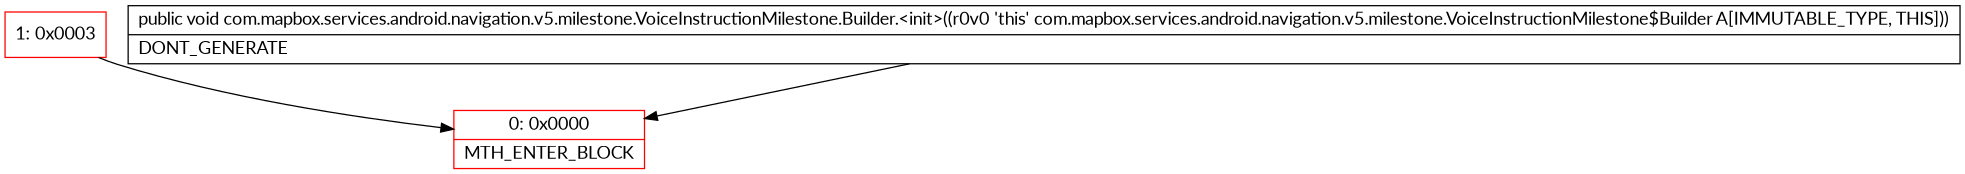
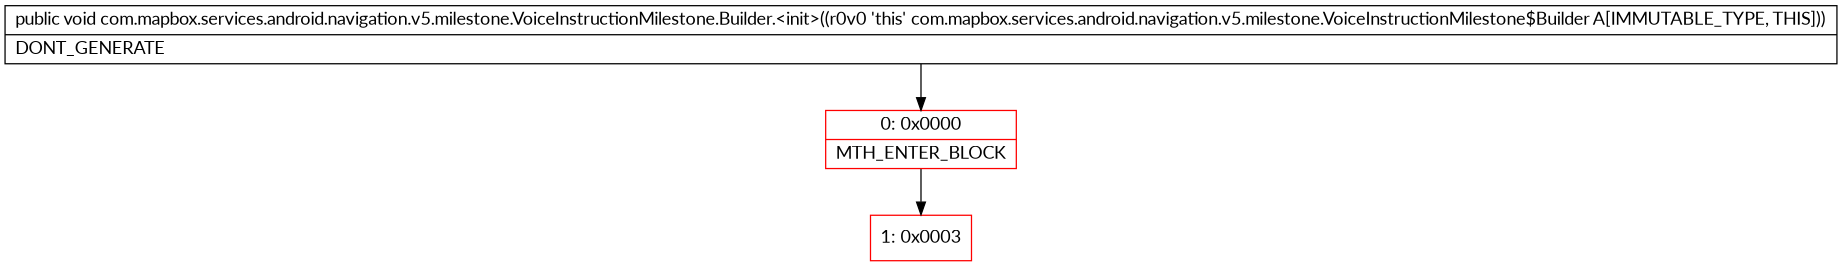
edge "1: 0x0003" -> "0: 0x0000": reversed
